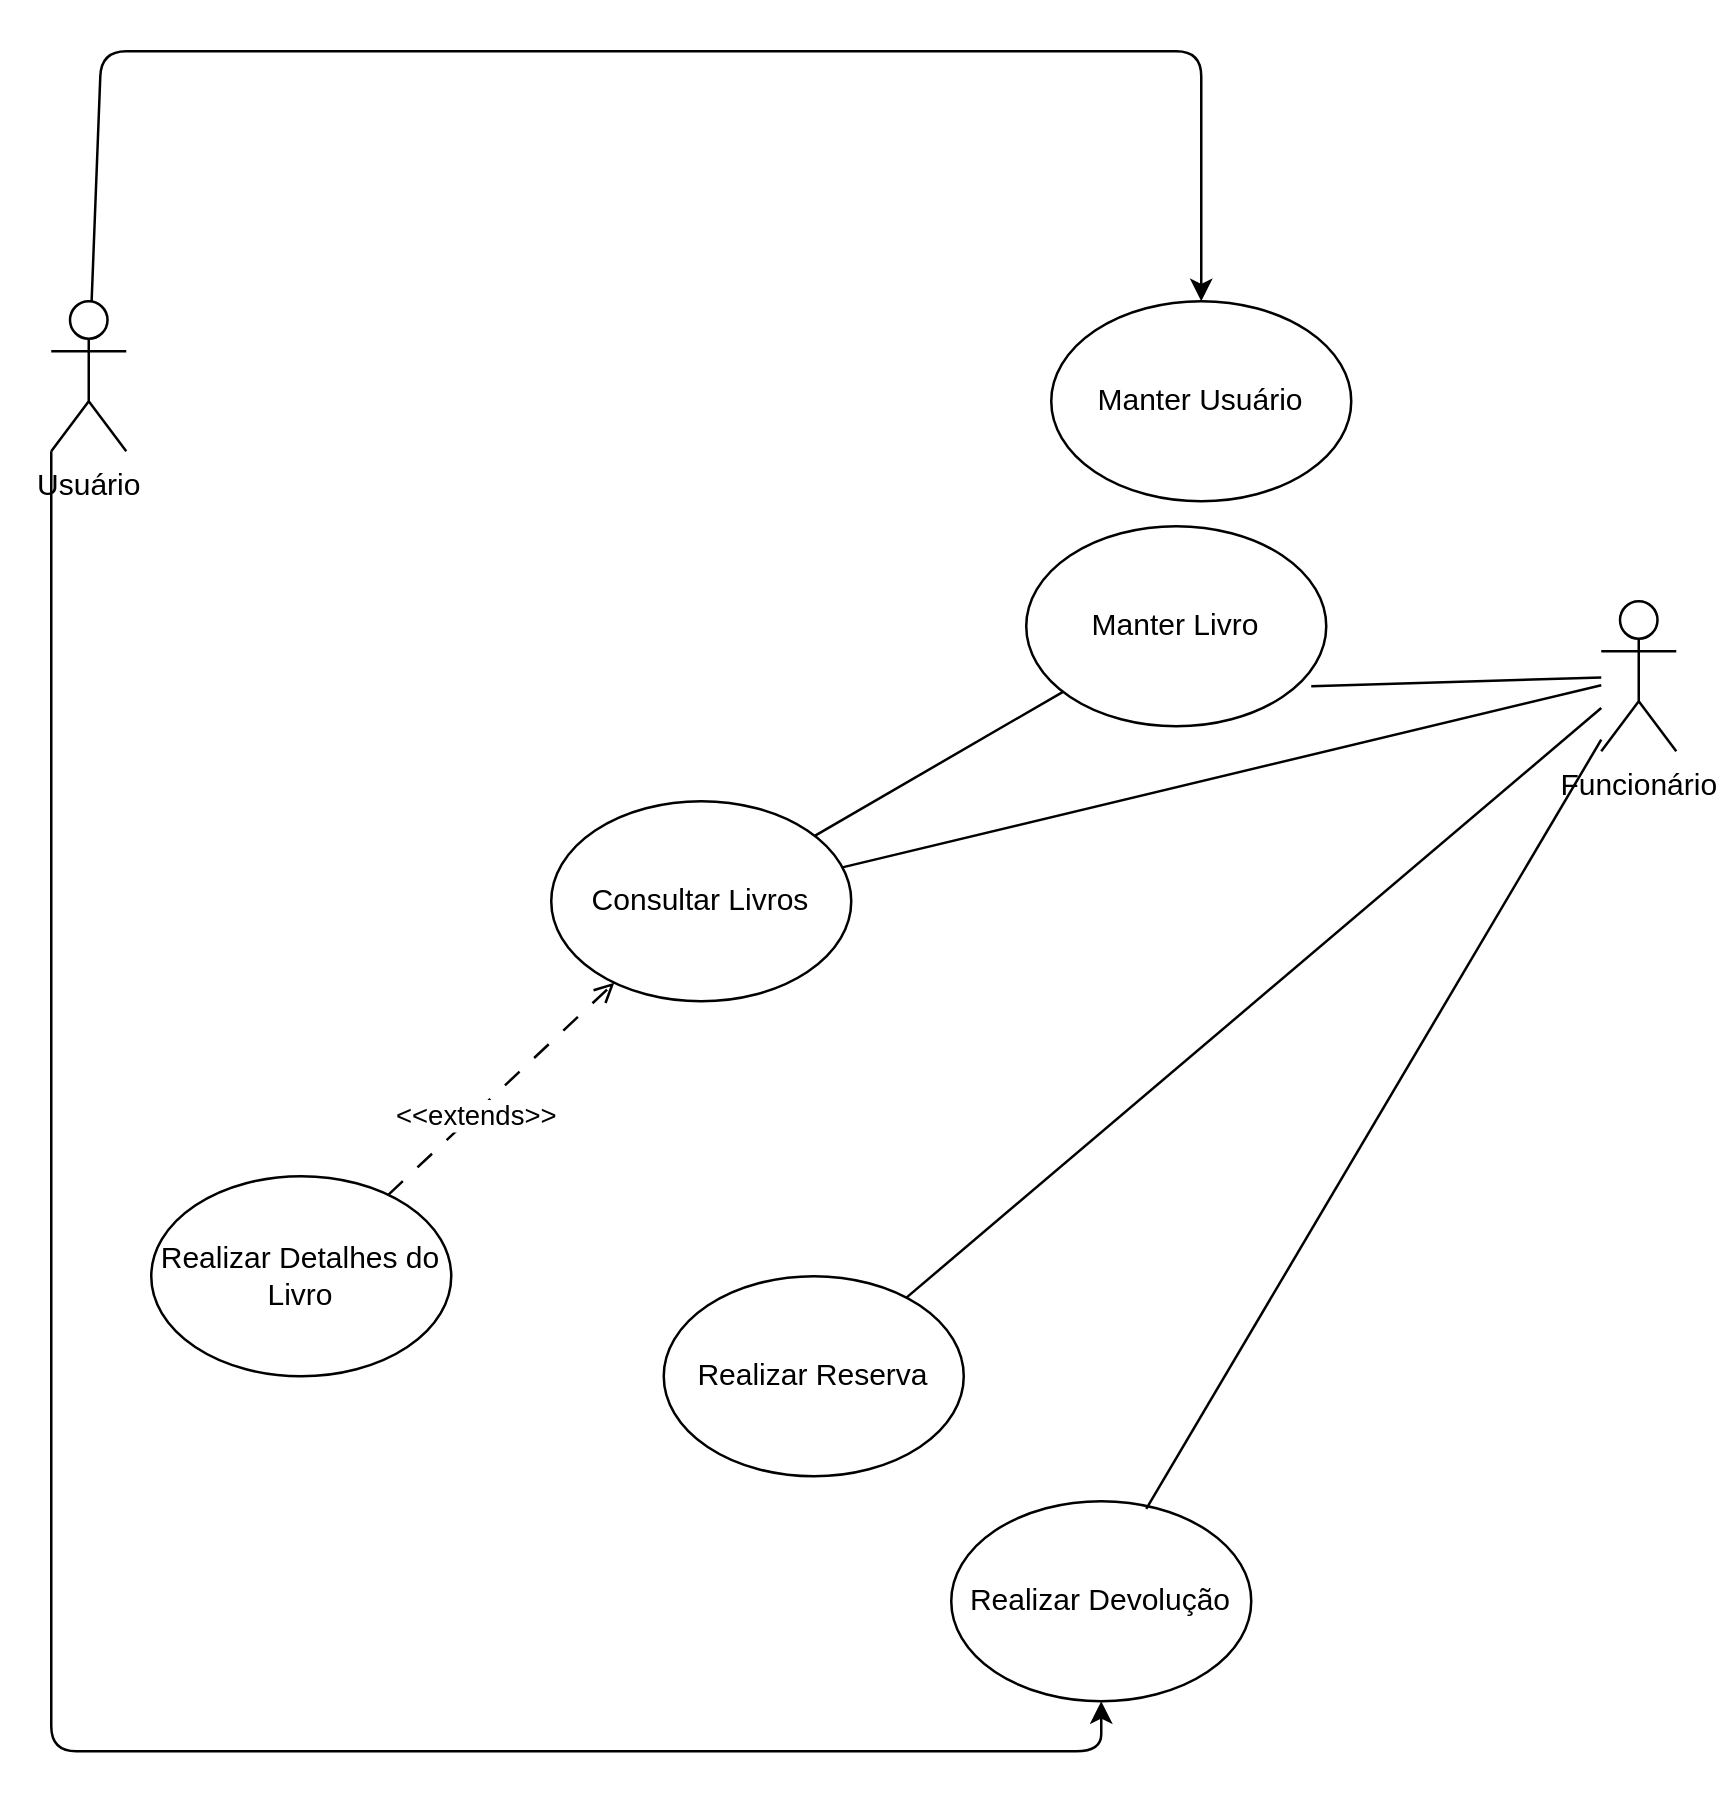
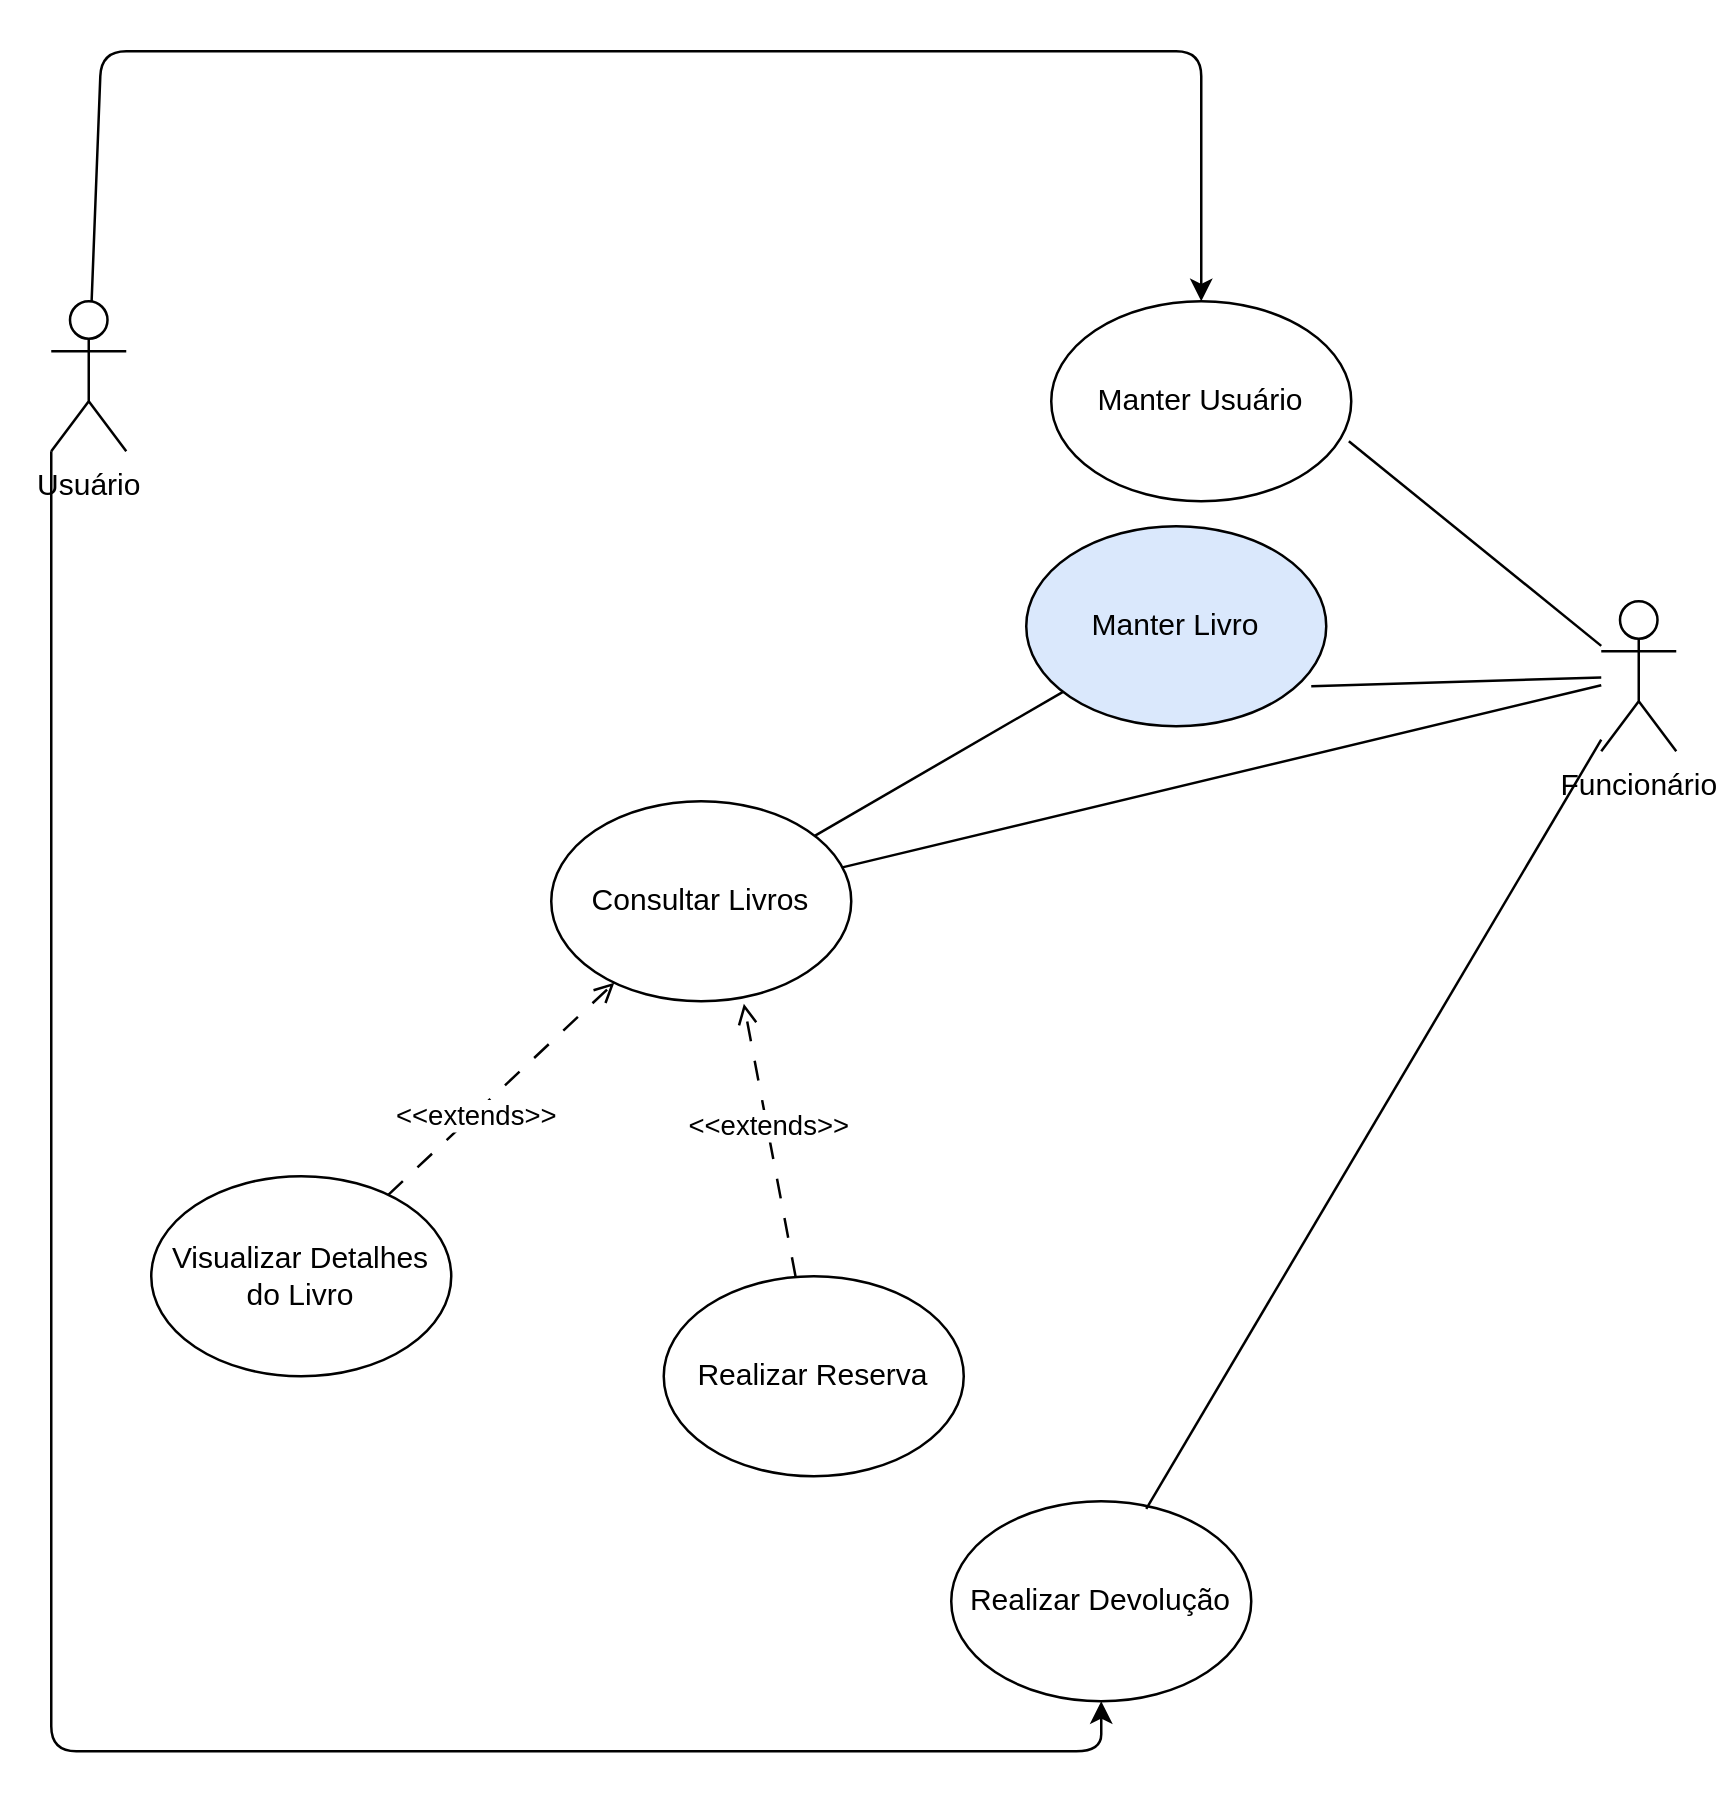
node "Manter Livro": fillcolor #ffffff -> #dae8fc
edge "Funcionário" -- "Realizar Reserva": now "Funcionário" -- "Manter Usuário"
edge "Realizar Reserva" -> "Consultar Livros": added, label "<<extends>>"
node "Realizar Detalhes do Livro": label "Realizar Detalhes do Livro" -> "Visualizar Detalhes do Livro"
